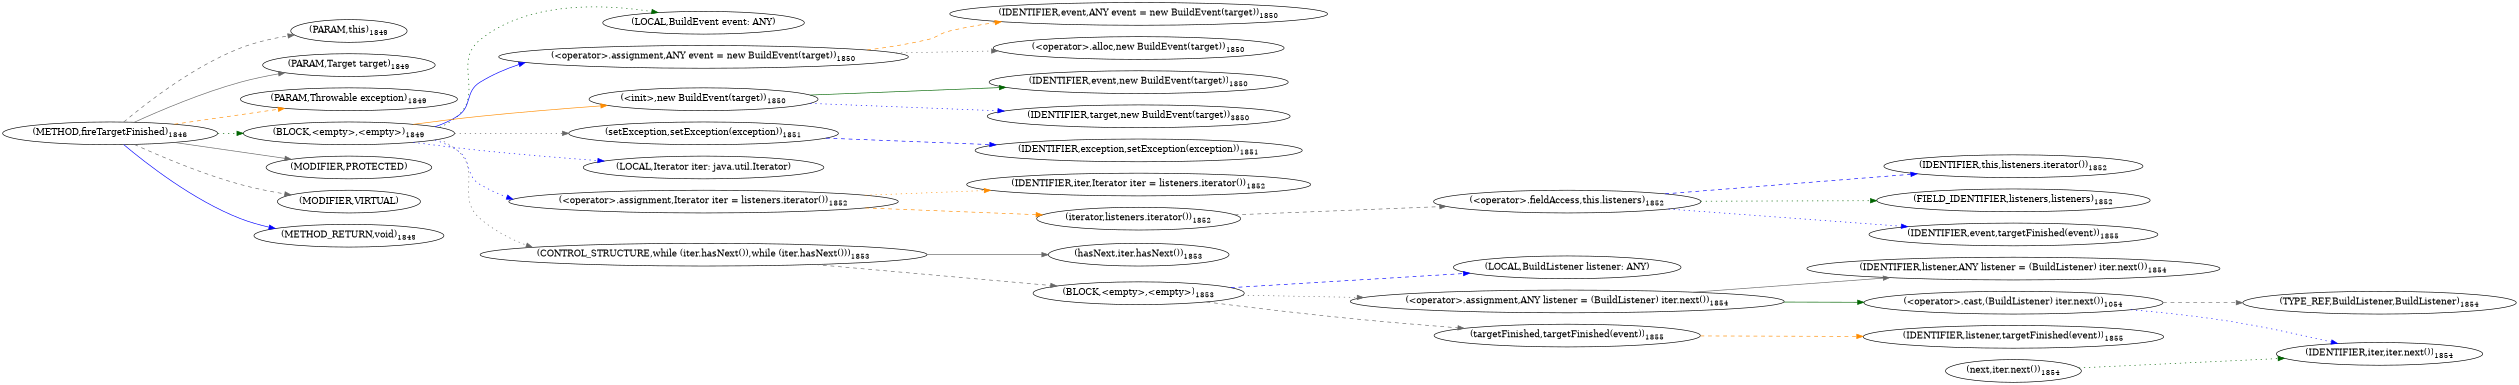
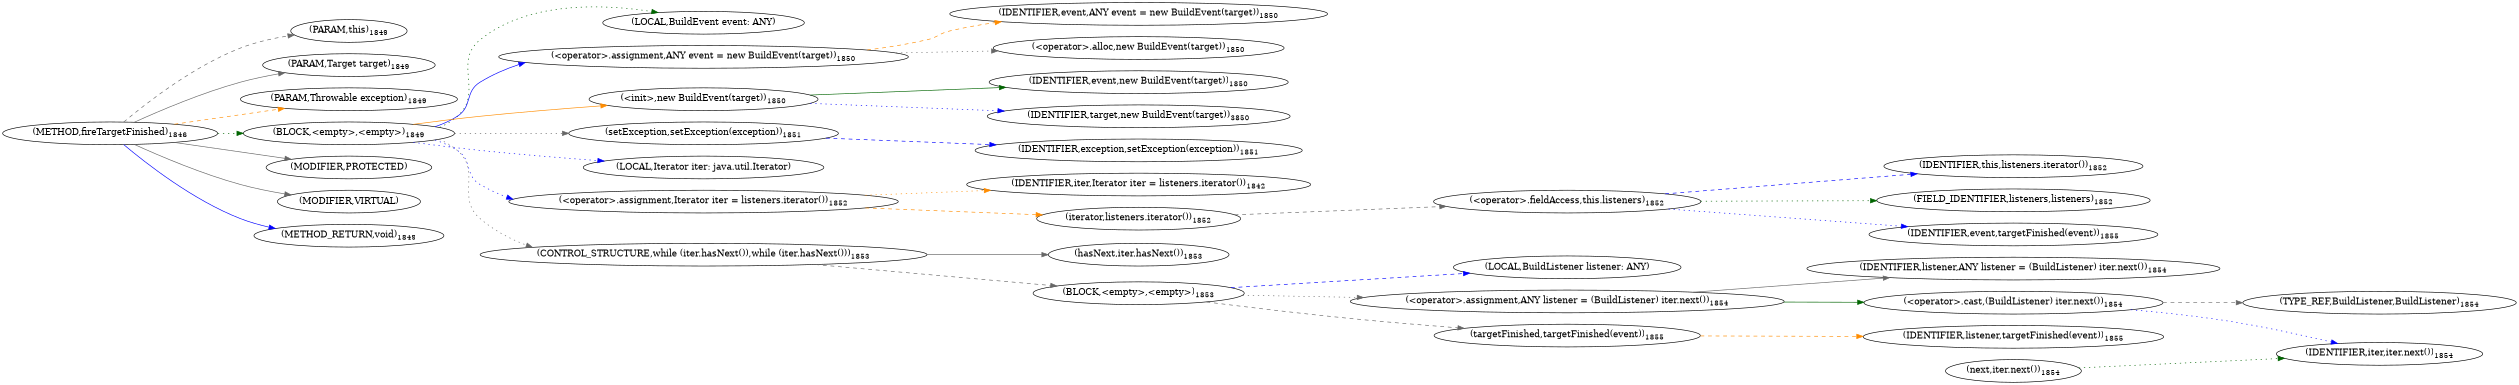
edge "(METHOD,fireTargetFinished)" -> "(MODIFIER,VIRTUAL)": style dashed -> solid
node "(IDENTIFIER,iter,Iterator iter = listeners.iterator())": text "1852" -> "1842"
node "(<operator>.cast,(BuildListener) iter.next())": text "1054" -> "1854"
